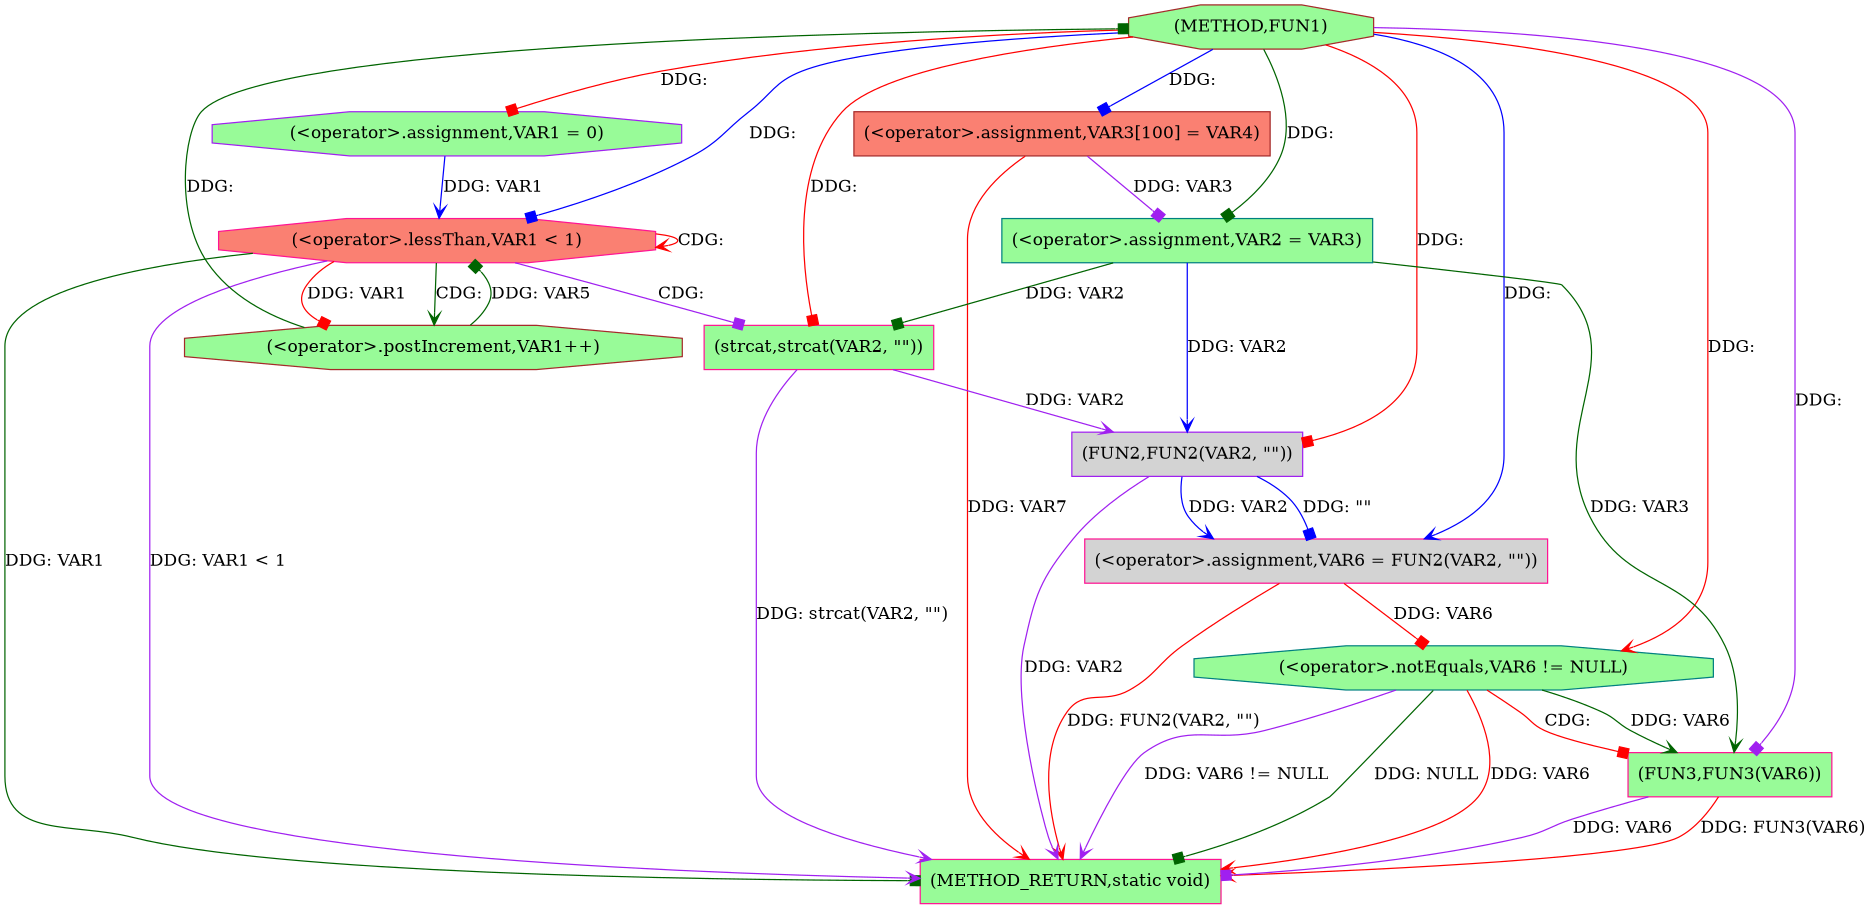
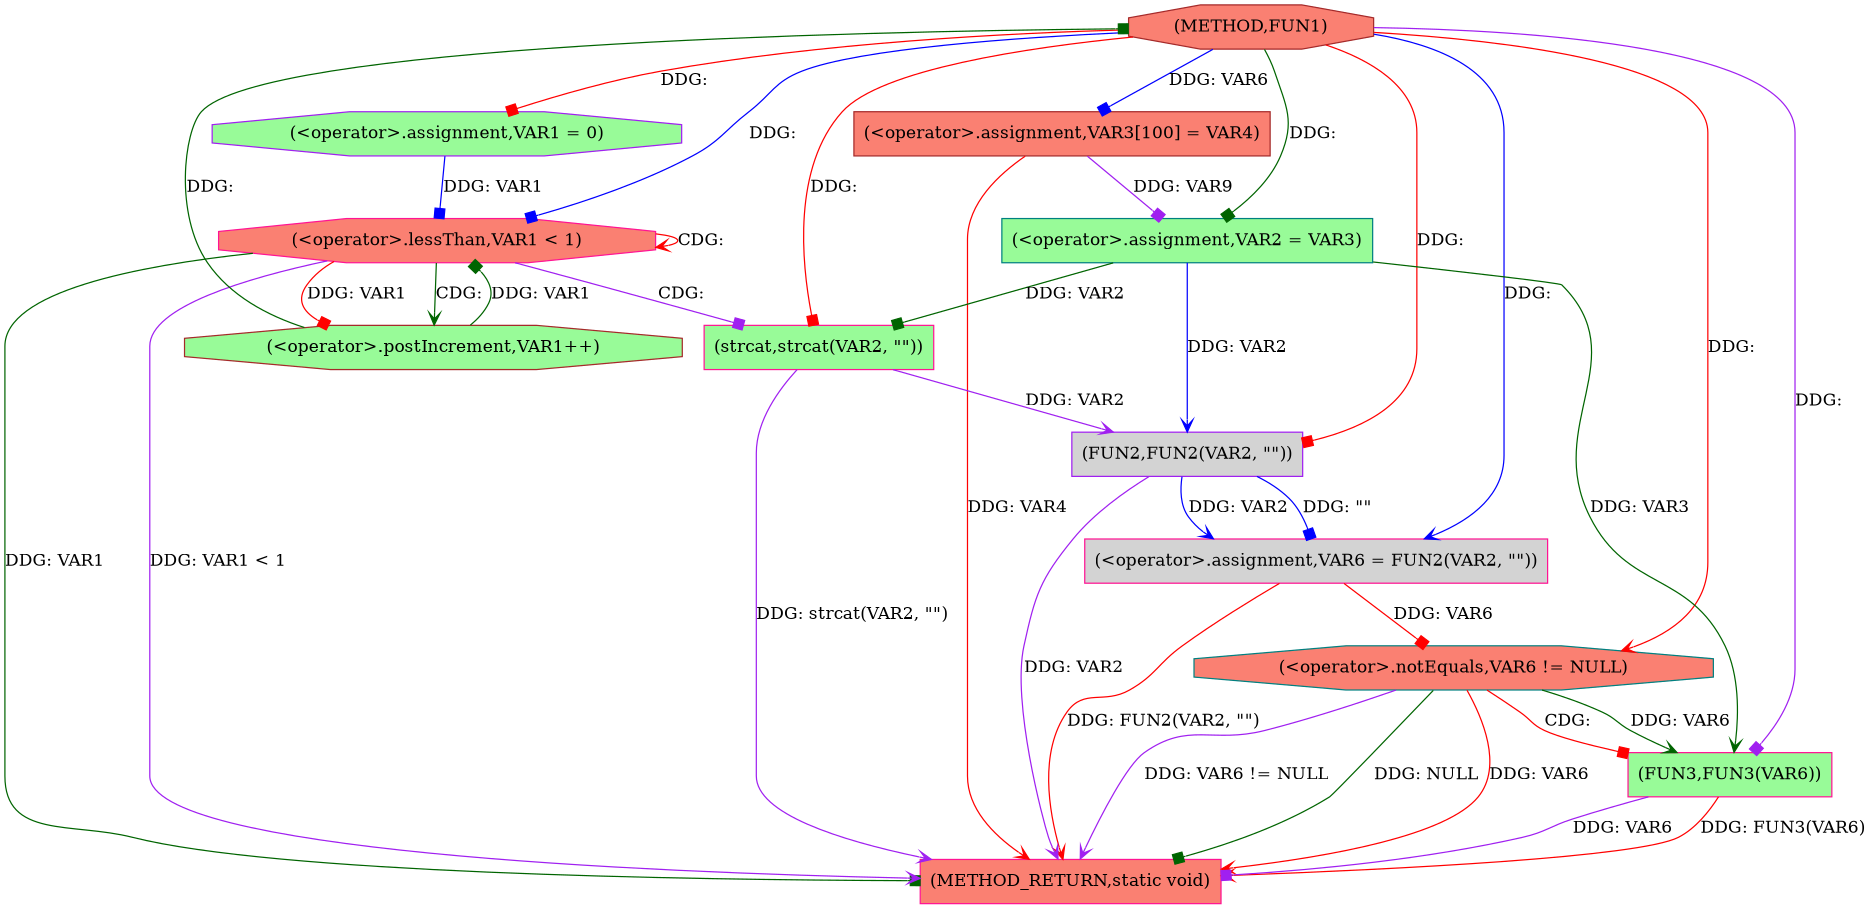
node "(METHOD,FUN1)": fillcolor palegreen -> salmon
edge "(METHOD,FUN1)" -> "(<operator>.assignment,VAR3[100] = VAR4)": label "DDG: " -> "DDG: VAR6"
edge "(<operator>.assignment,VAR1 = 0)" -> "(<operator>.lessThan,VAR1 < 1)": arrowhead vee -> box
edge "(<operator>.assignment,VAR3[100] = VAR4)" -> "(<operator>.assignment,VAR2 = VAR3)": label "DDG: VAR3" -> "DDG: VAR9"
edge "(<operator>.postIncrement,VAR1++)" -> "(<operator>.lessThan,VAR1 < 1)": label "DDG: VAR5" -> "DDG: VAR1"
edge "(<operator>.assignment,VAR3[100] = VAR4)" -> "(METHOD_RETURN,static void)": label "DDG: VAR7" -> "DDG: VAR4"
node "(<operator>.notEquals,VAR6 != NULL)": fillcolor palegreen -> salmon
node "(METHOD_RETURN,static void)": fillcolor palegreen -> salmon
